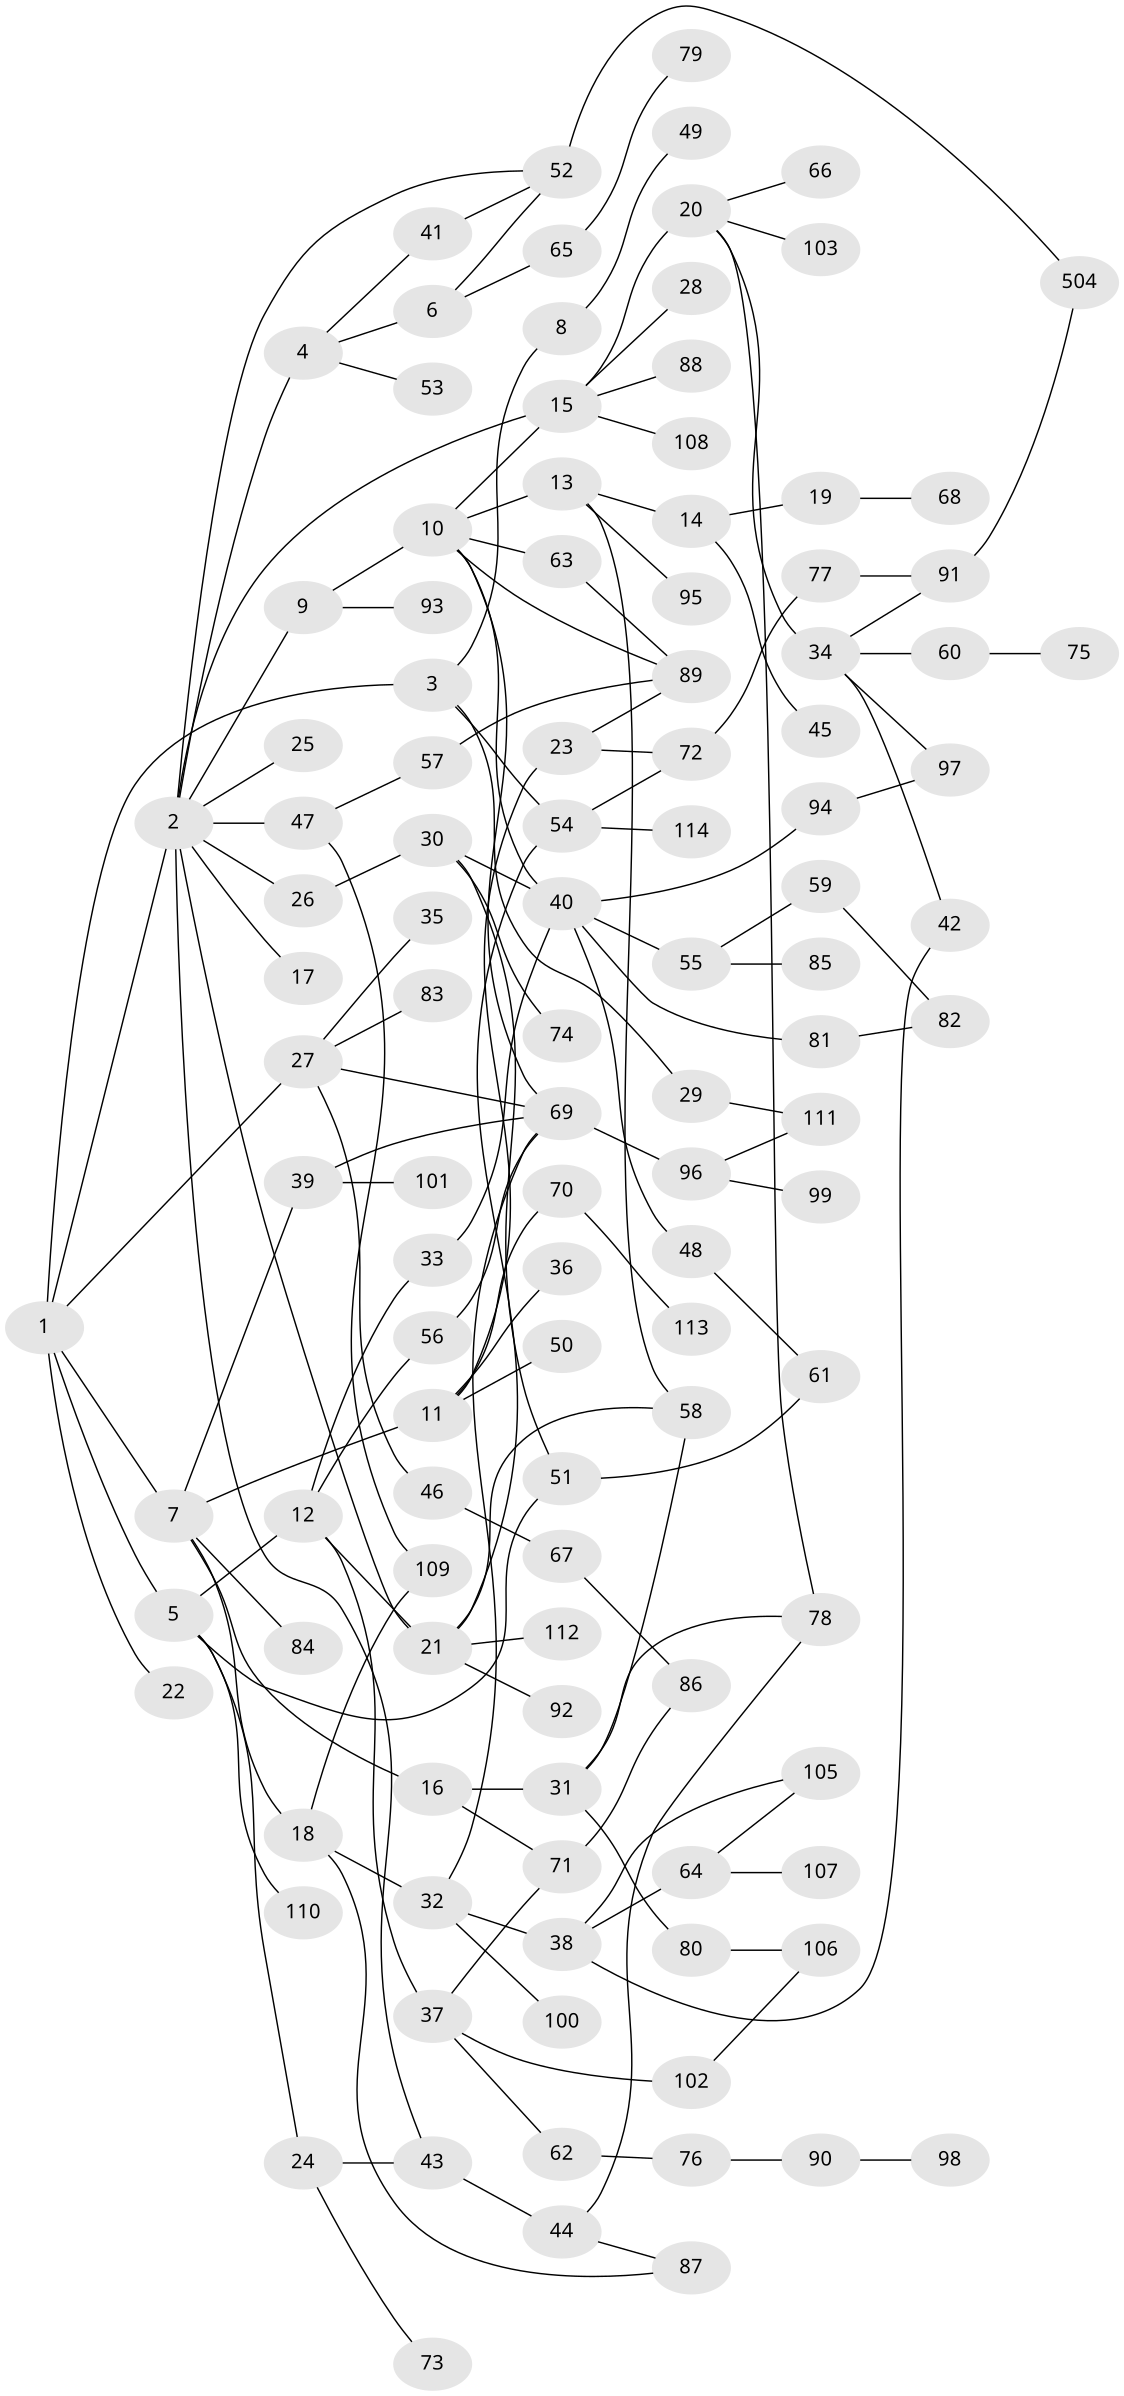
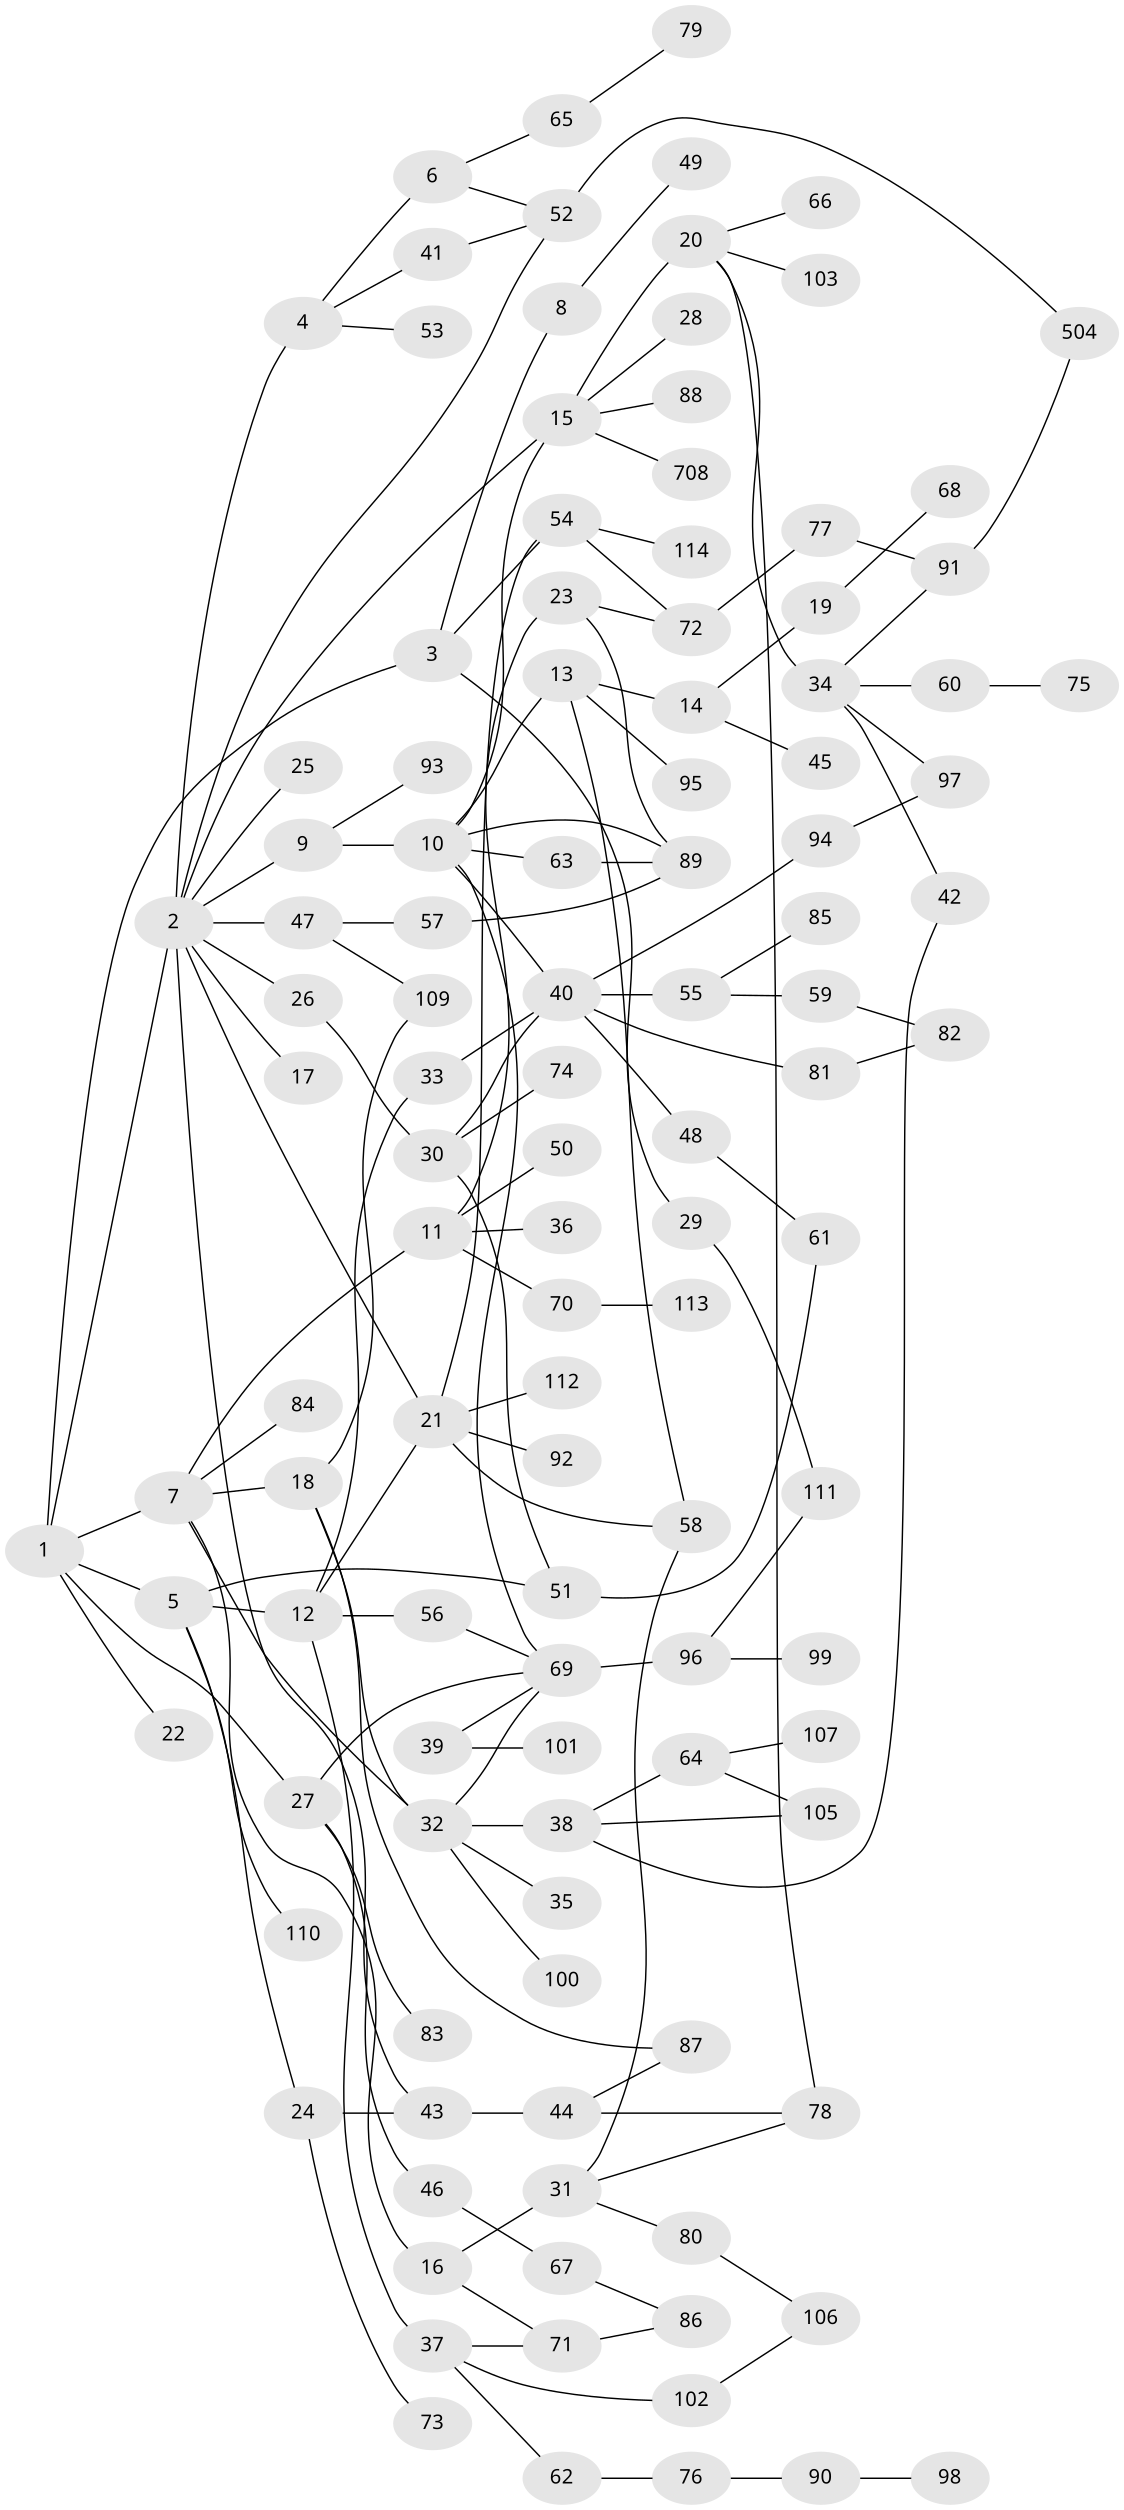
node "108": label "108" -> "708"
edge "35" -- "27": now "35" -- "32"
edge "39" -- "7": now "32" -- "7"
